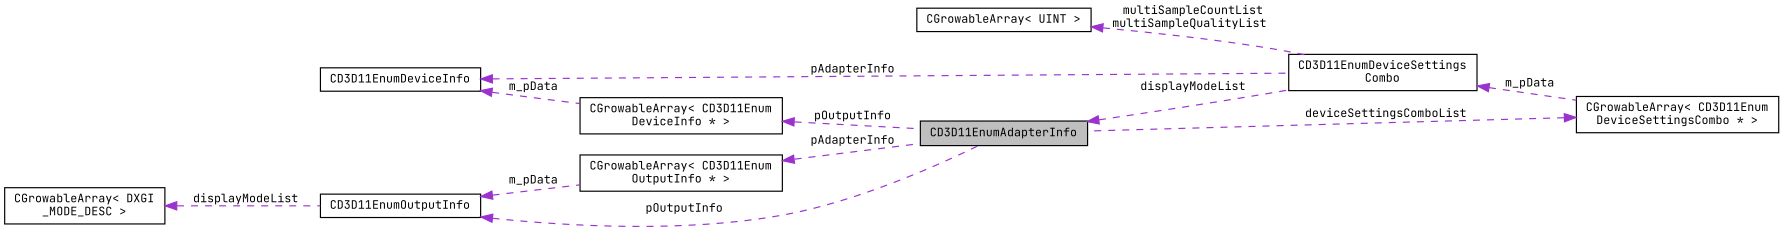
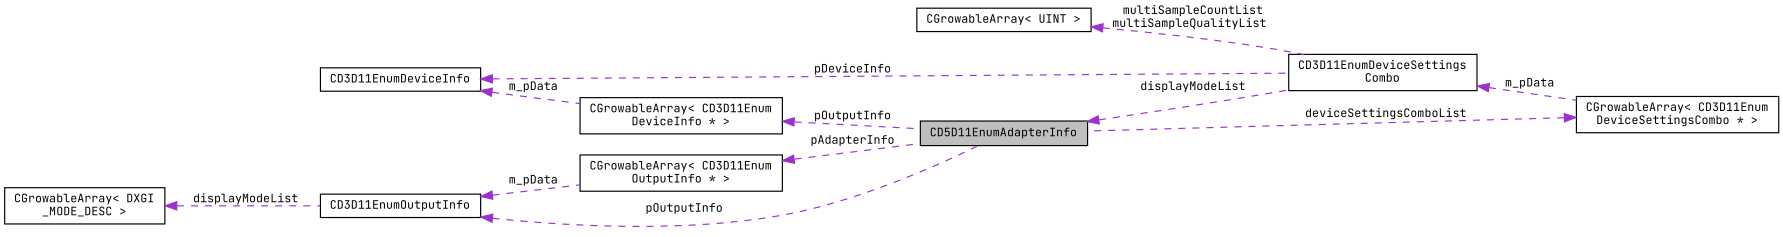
edge "CD3D11EnumDeviceSettings Combo" -> "CD3D11EnumDeviceInfo": label " pAdapterInfo" -> " pDeviceInfo"
node "CD3D11EnumAdapterInfo": label "CD3D11EnumAdapterInfo" -> "CD5D11EnumAdapterInfo"
